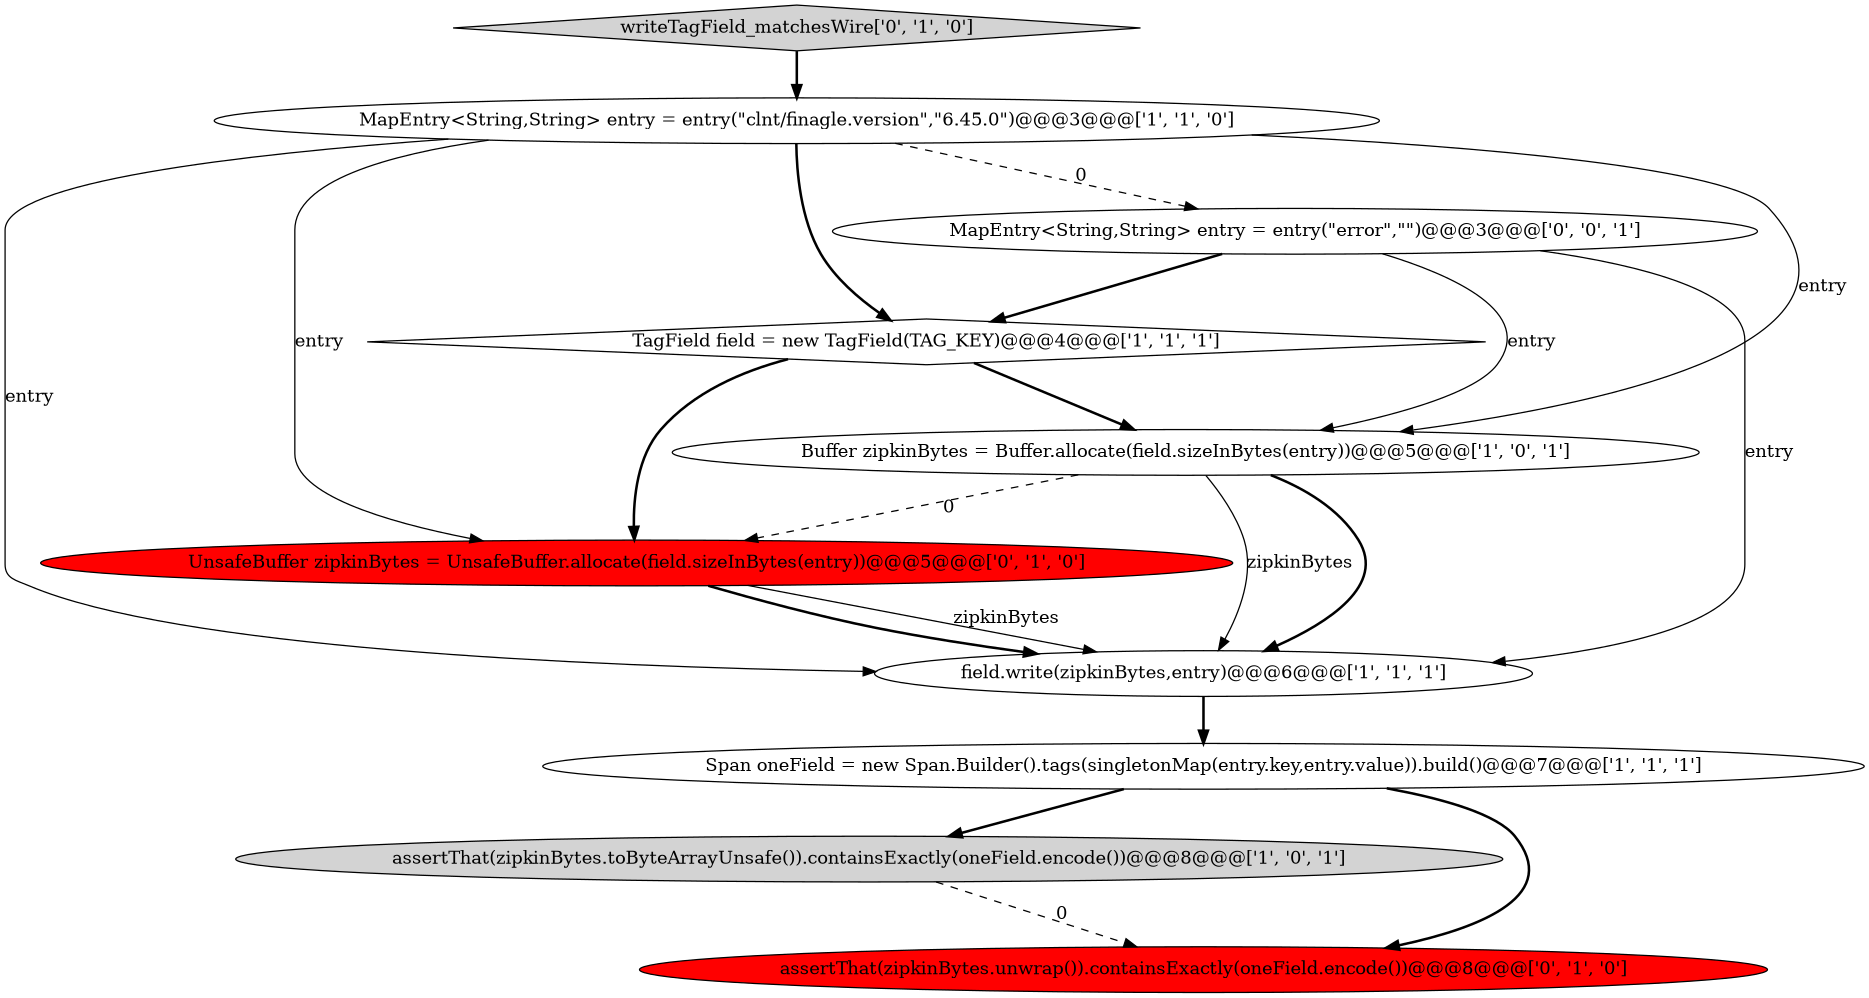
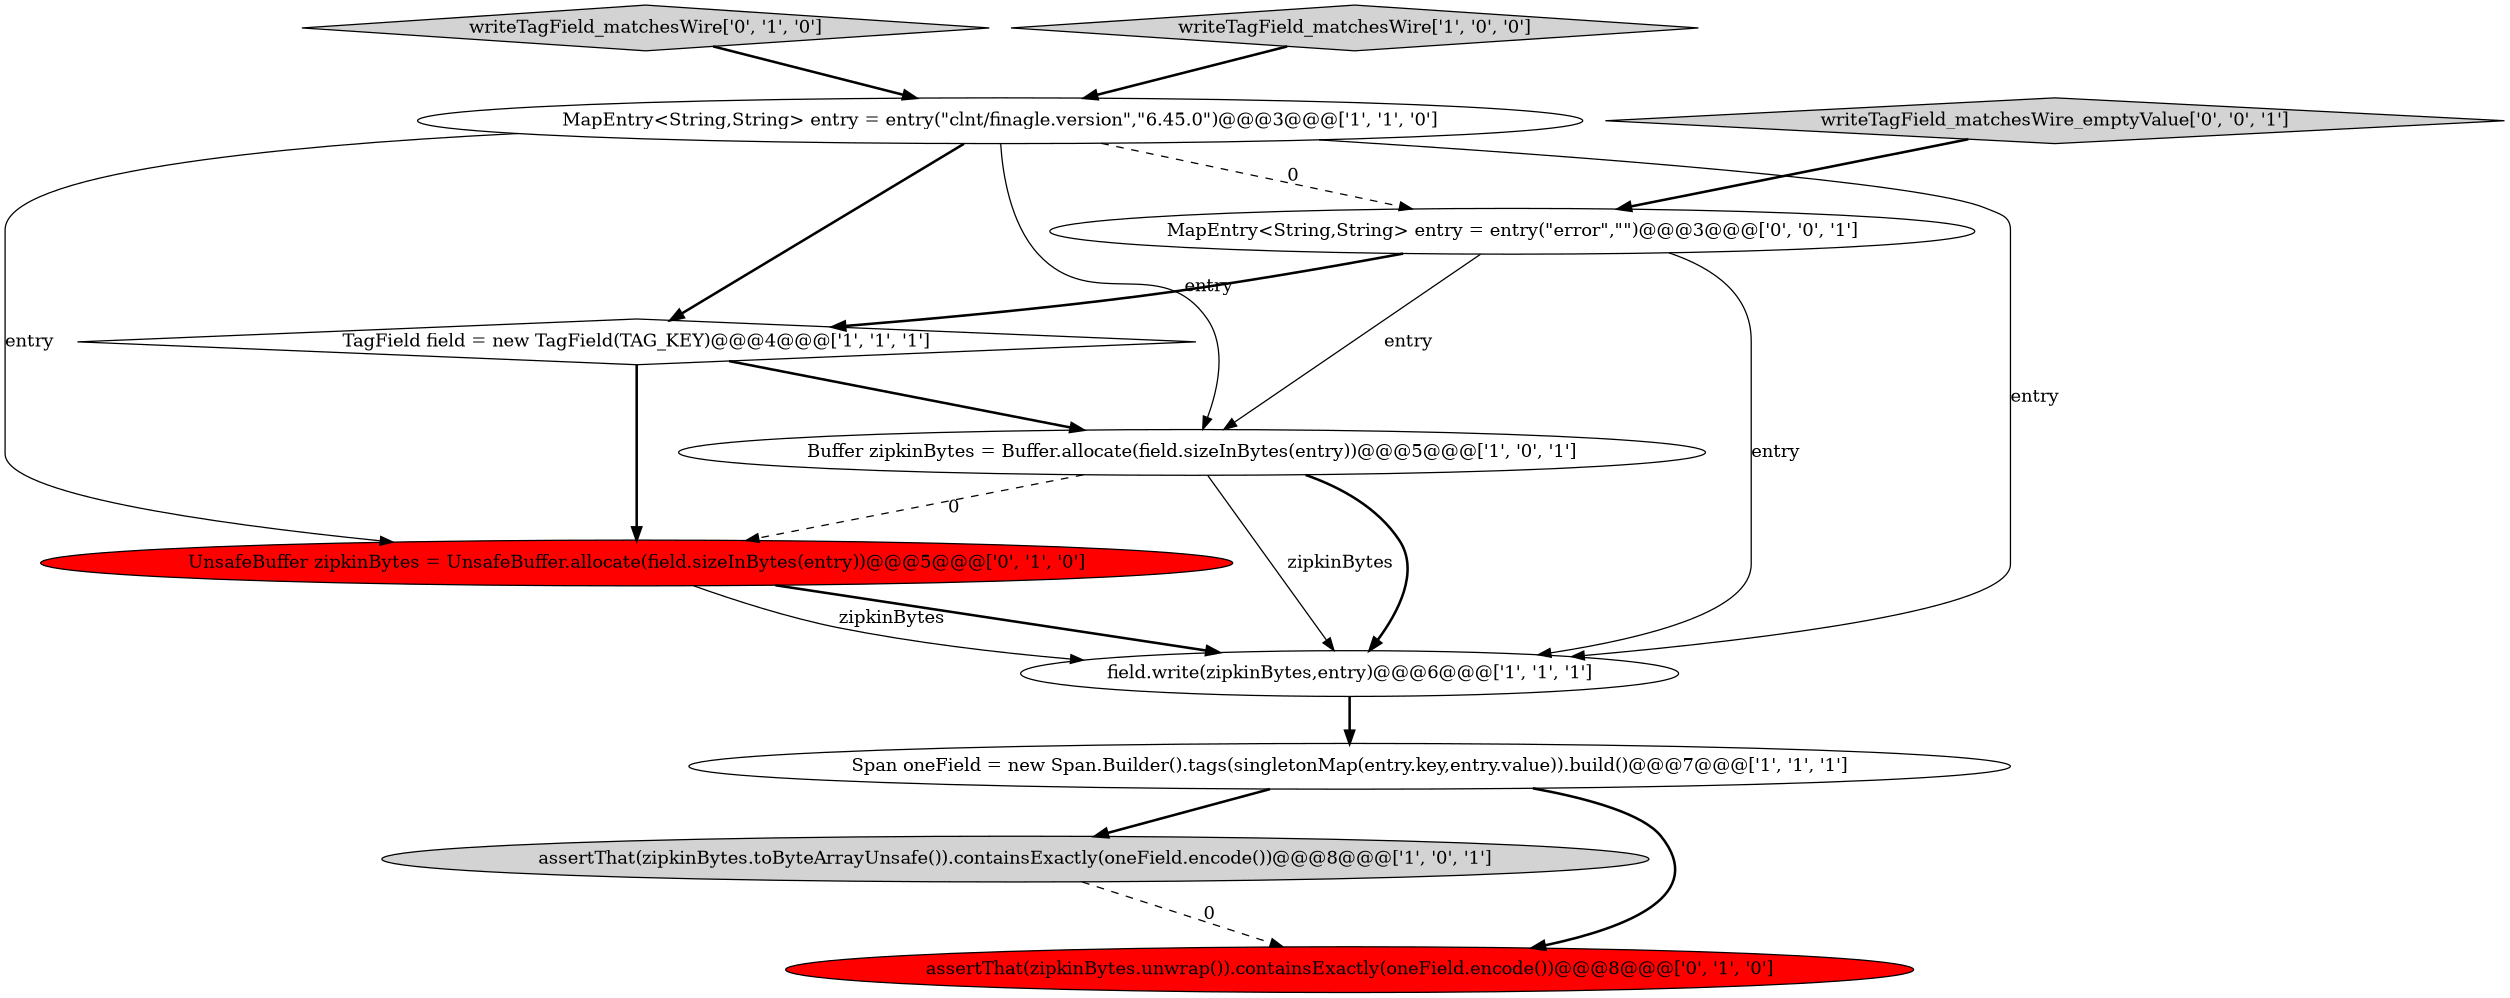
node "writeTagField_matchesWire['1', '0', '0']": added
node "writeTagField_matchesWire_emptyValue['0', '0', '1']": added
